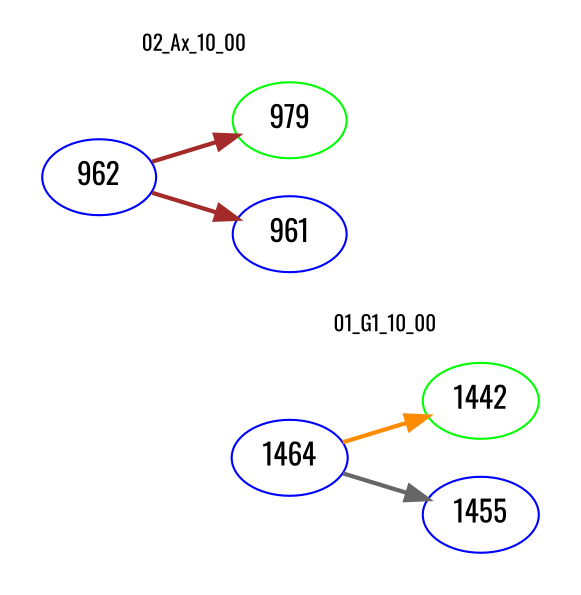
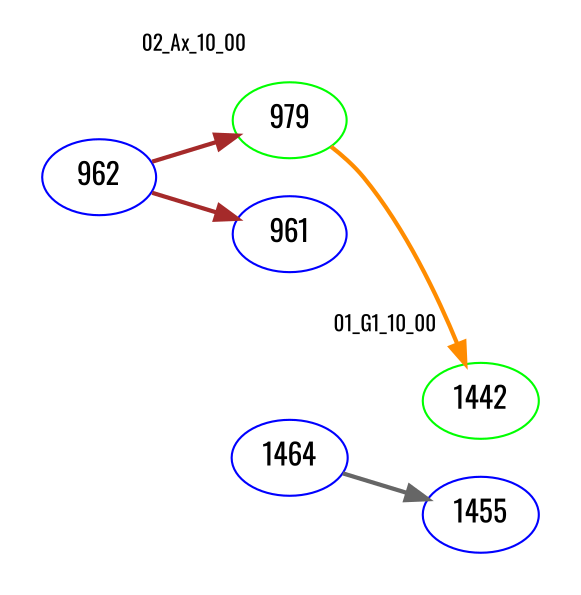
edge "1464" -> "1442": now "979" -> "1442"
